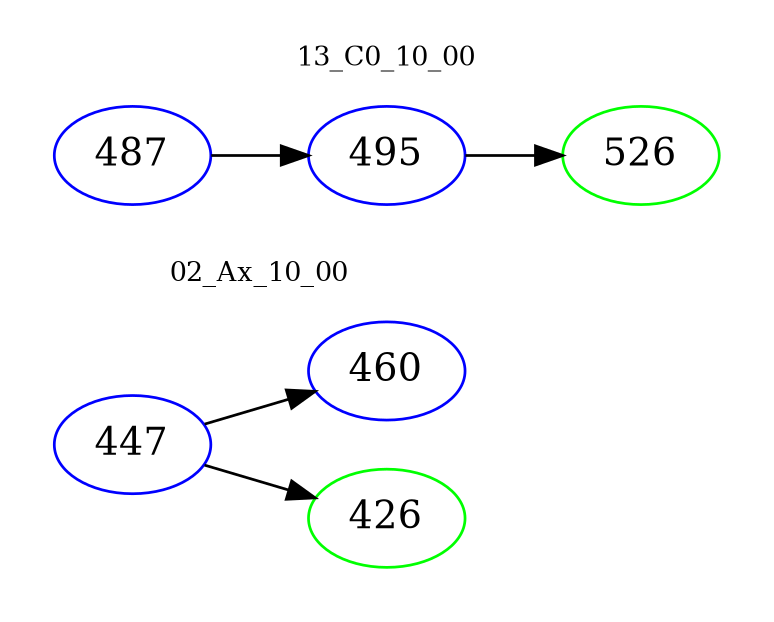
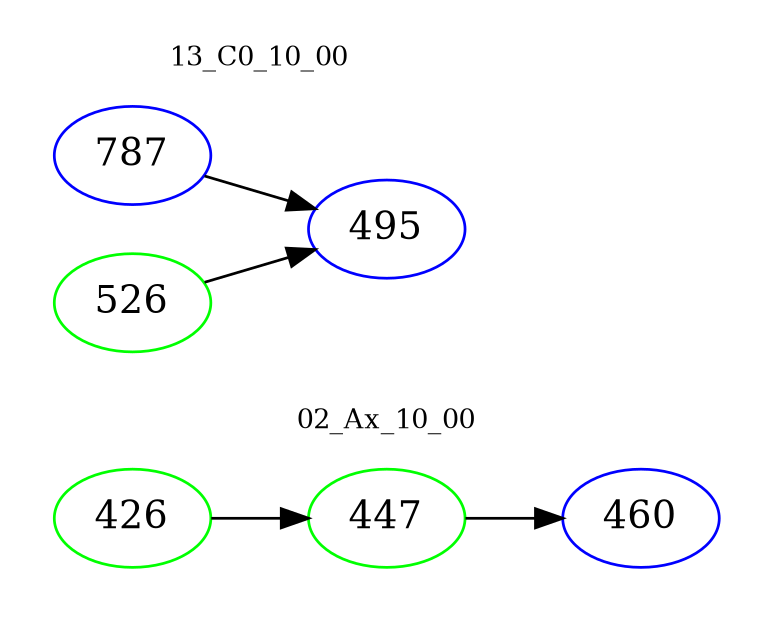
node "487": label "487" -> "787"
edge "495" -> "526": reversed
node "447": color blue -> green
edge "447" -> "426": reversed
